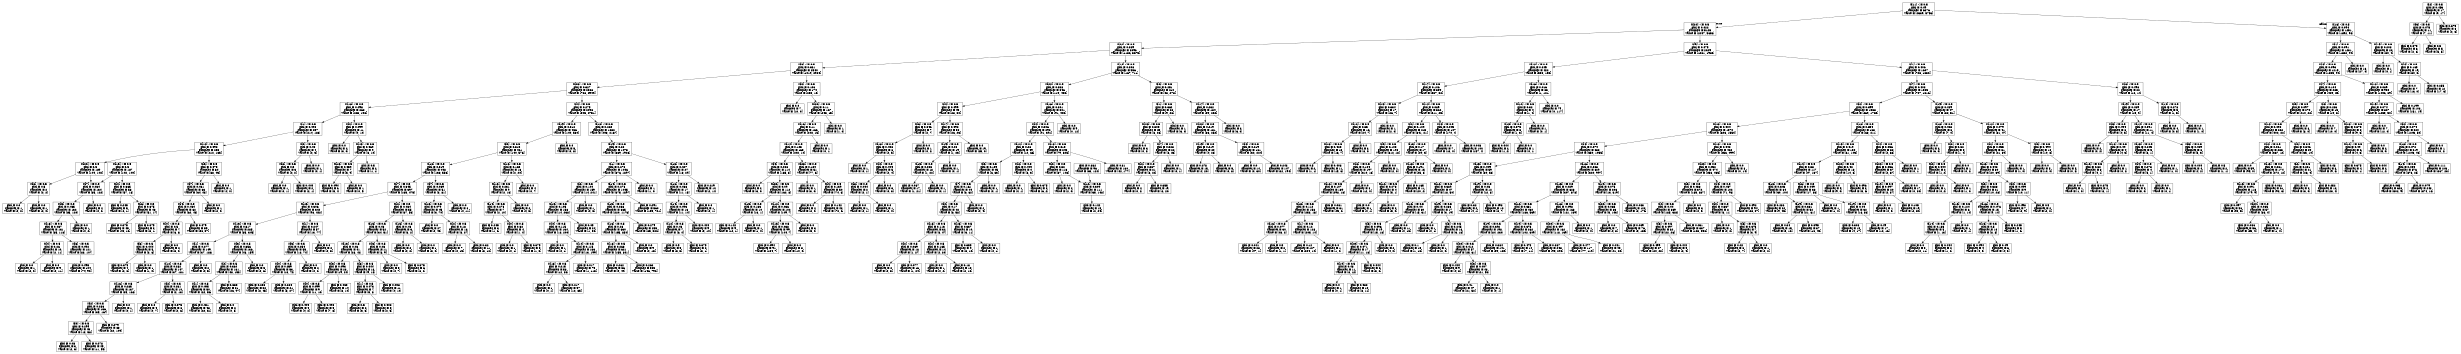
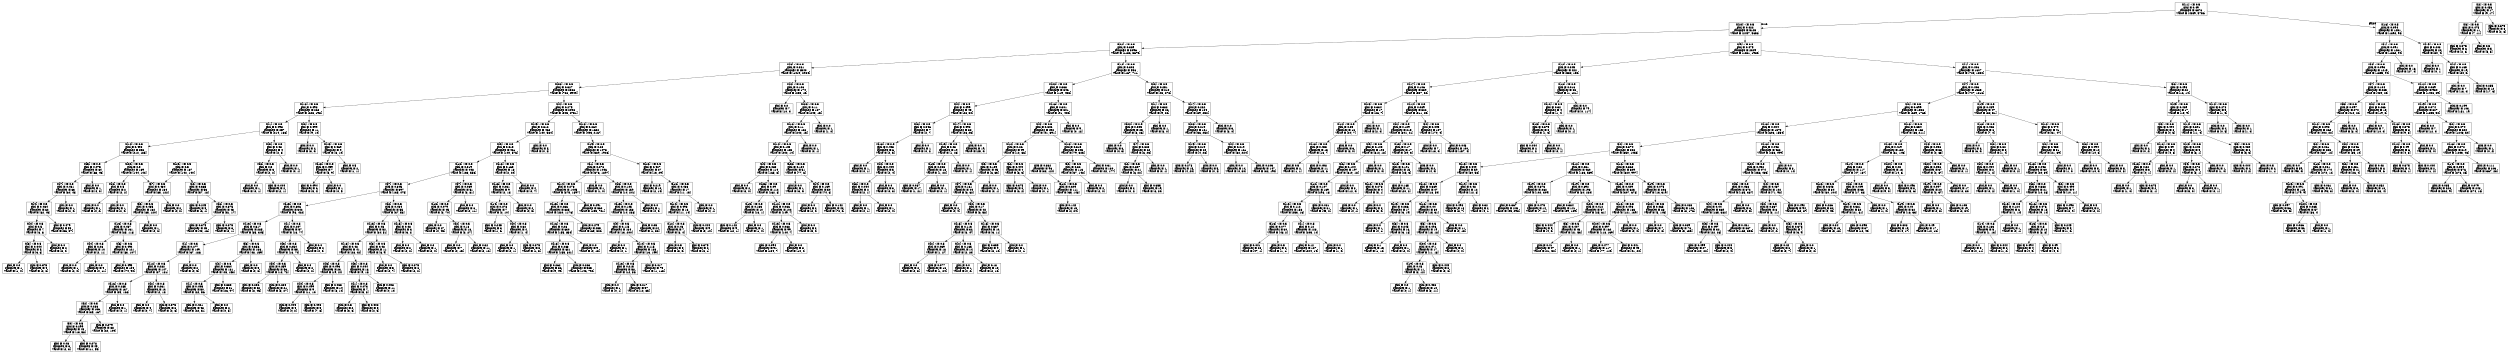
edge "X[15] <= 0.5 gini = 0.429 samples = 623 value = [307, 678]" -> "X[12] <= 0.5 gini = 0.381 samples = 460 value = [186, 539]": reversed
node "X[16] <= 0.5 samples = 0.476 samples = 15 value = [9, 14]": label "X[16] <= 0.5 samples = 0.476 samples = 15 value = [9, 14]" -> "X[16] <= 0.5 gini = 0.476 samples = 15 value = [9, 14]"
